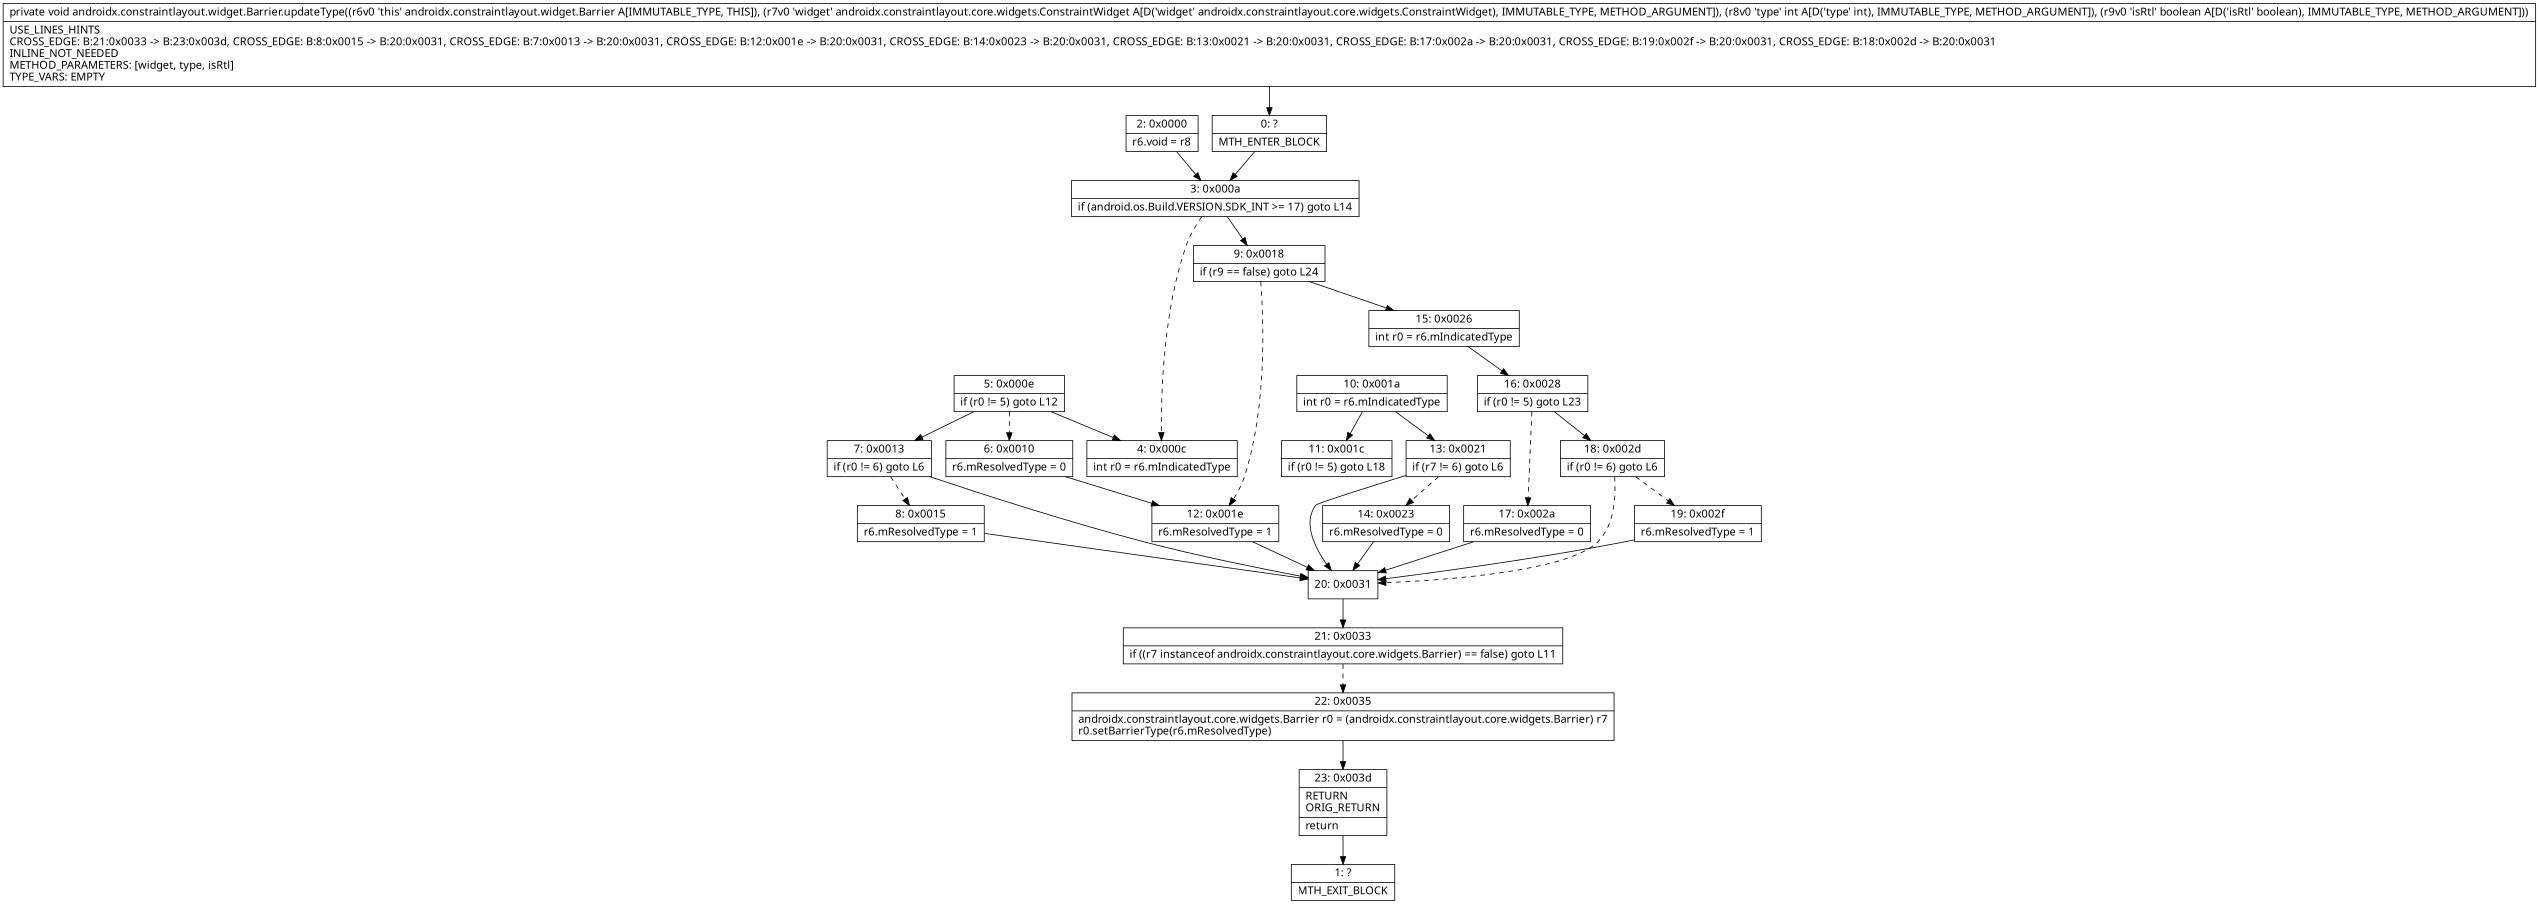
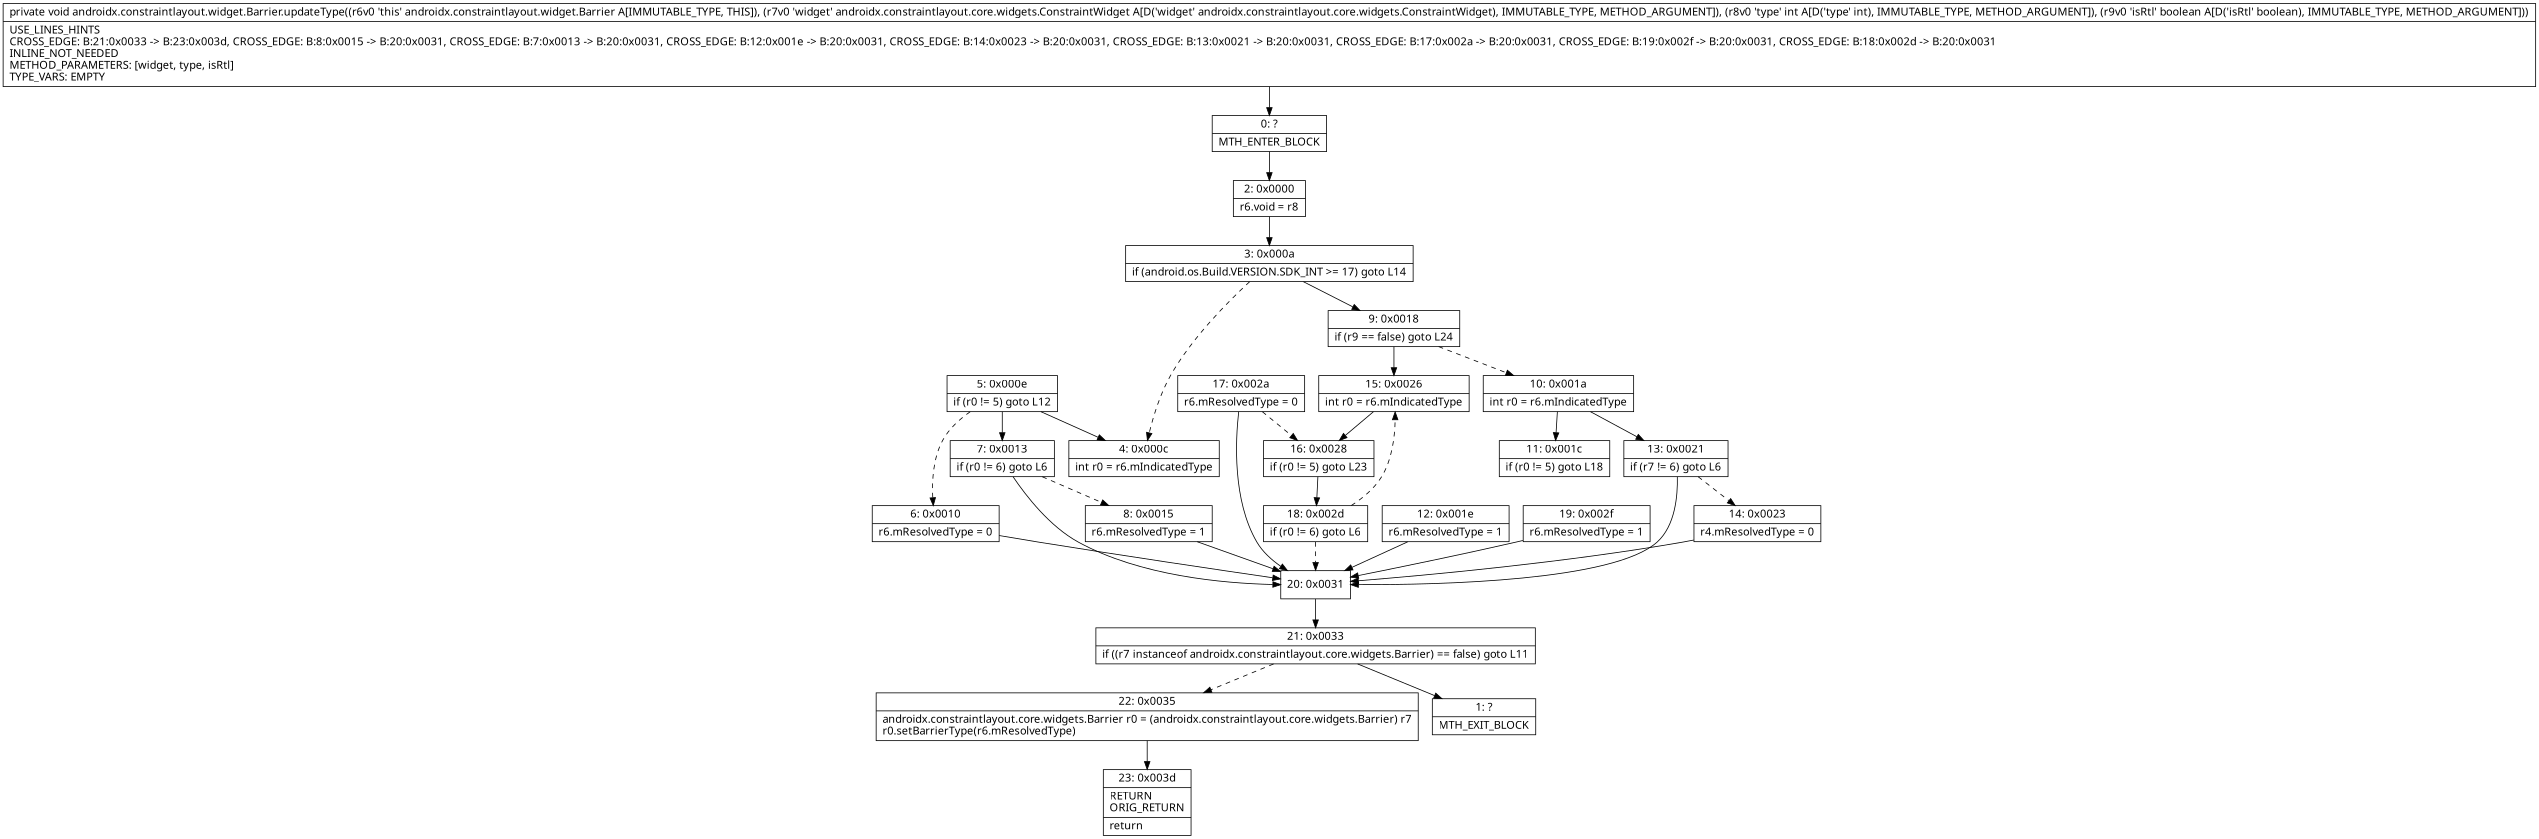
edge "0: ?" -> "3: 0x000a": now "0: ?" -> "2: 0x0000"
edge "9: 0x0018" -> "12: 0x001e": now "9: 0x0018" -> "10: 0x001a"
edge "16: 0x0028" -> "17: 0x002a": reversed
edge "18: 0x002d" -> "19: 0x002f": now "18: 0x002d" -> "15: 0x0026"
edge "6: 0x0010" -> "12: 0x001e": now "6: 0x0010" -> "20: 0x0031"
node "14: 0x0023": text "r6.mResolvedType = 0" -> "r4.mResolvedType = 0"
edge "23: 0x003d" -> "1: ?": now "21: 0x0033" -> "1: ?"
